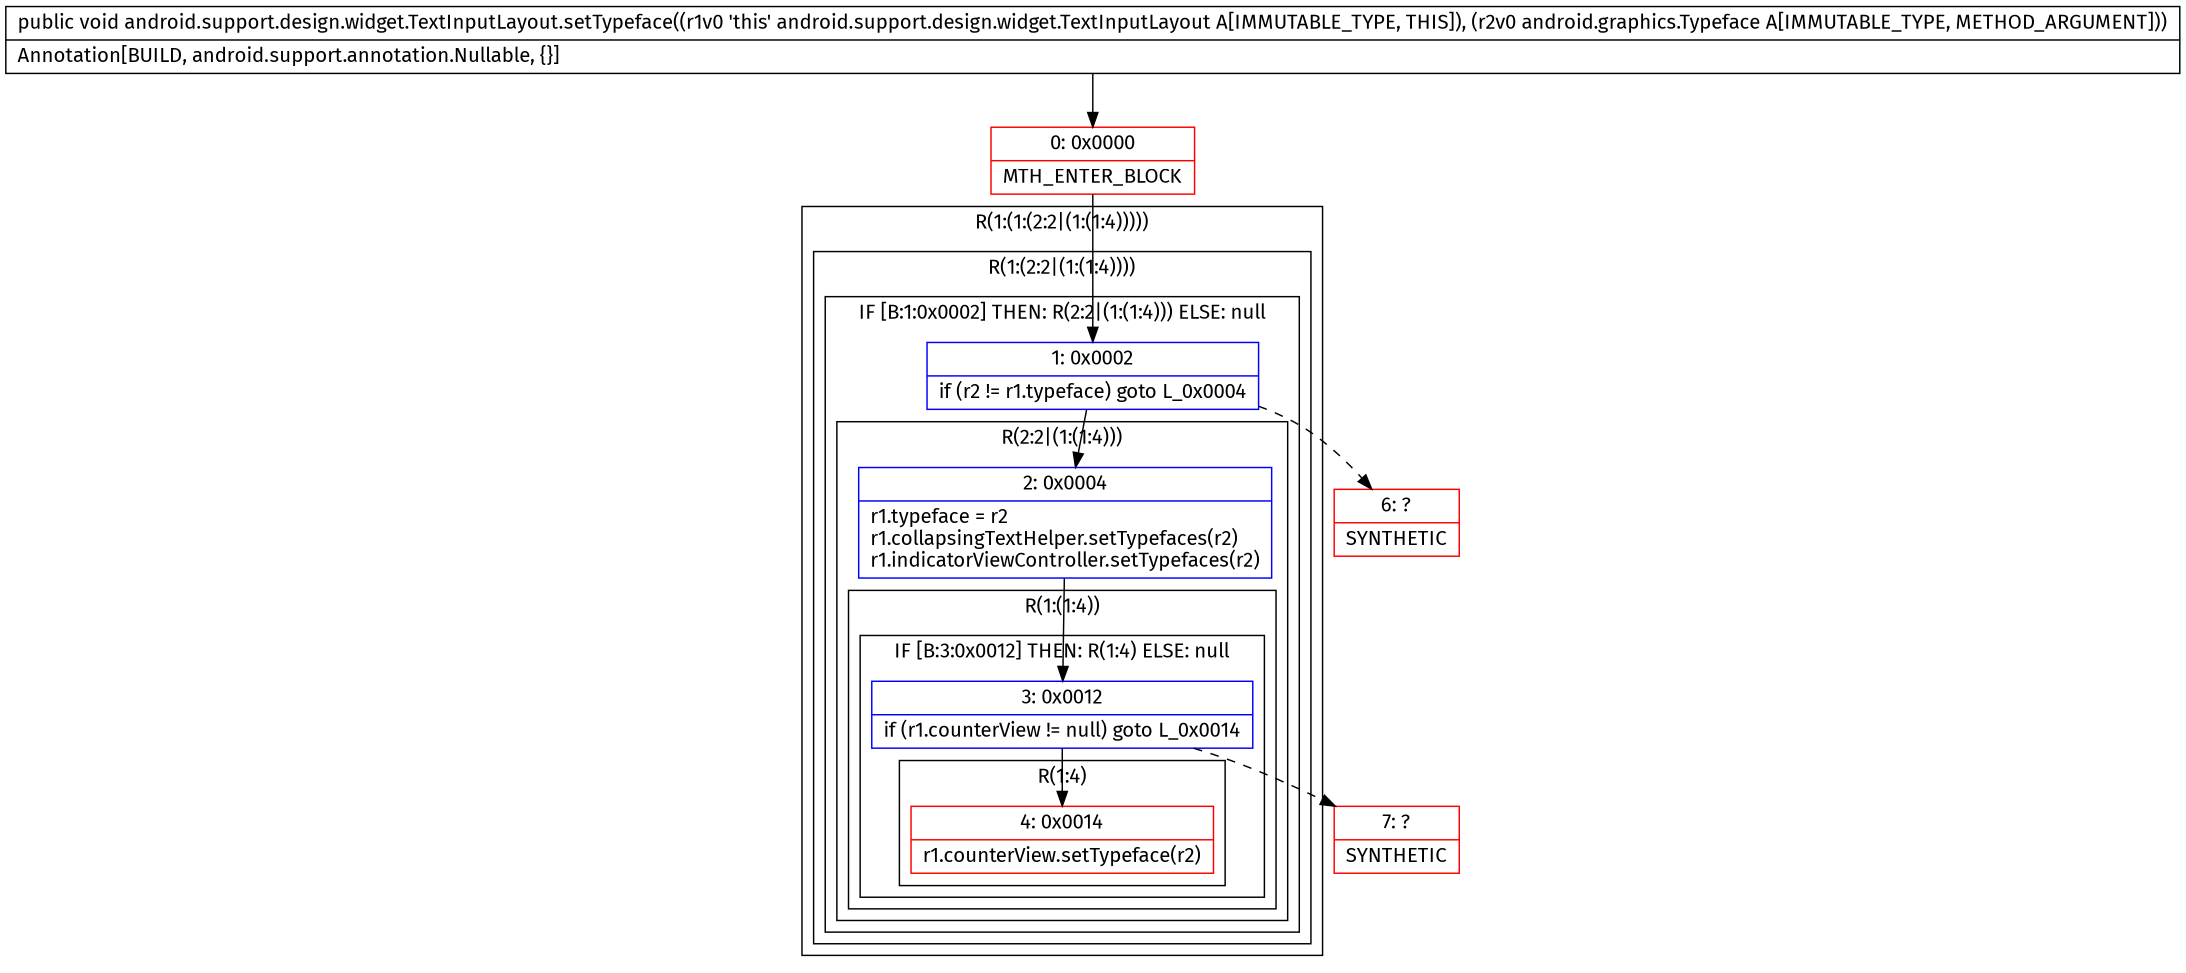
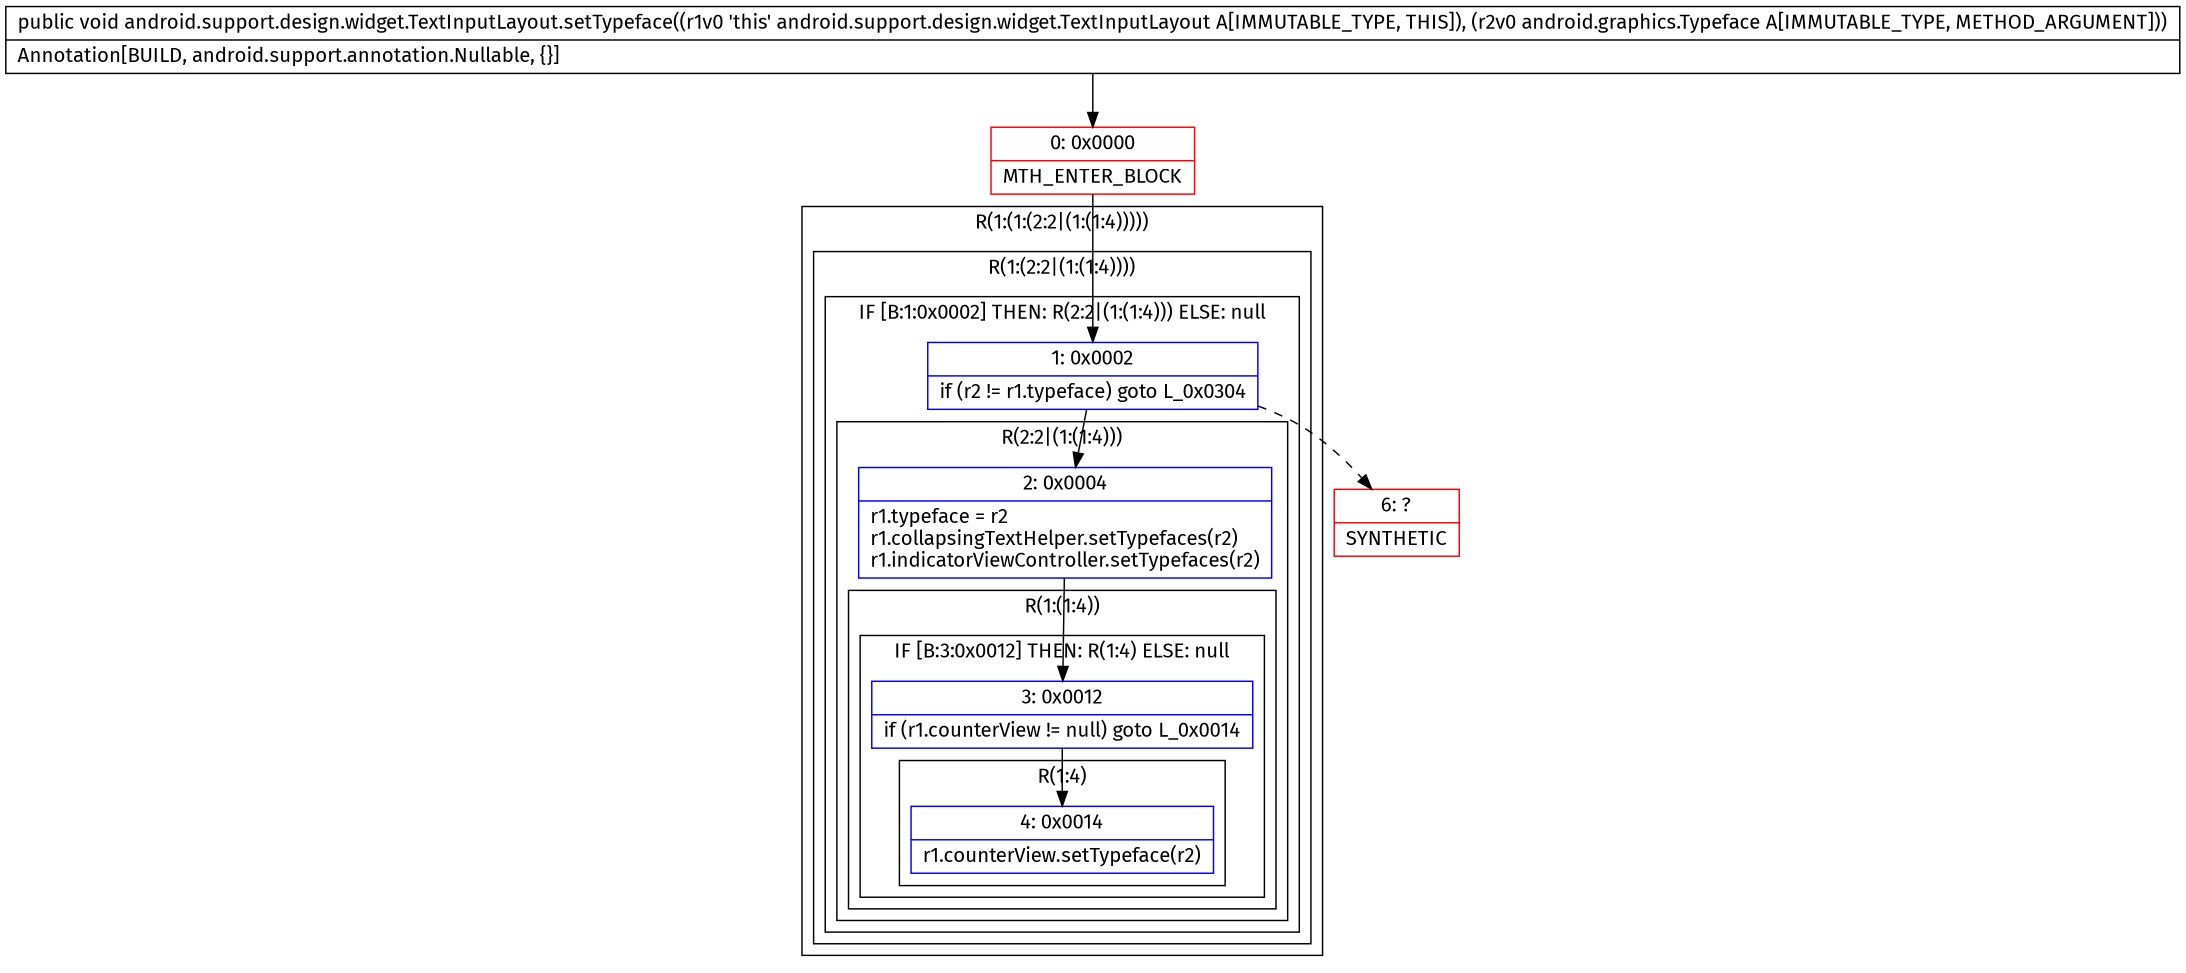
node "1: 0x0002": text "if (r2 != r1.typeface) goto L_0x0004" -> "if (r2 != r1.typeface) goto L_0x0304"
node "4: 0x0014": color red -> blue
node "7: ?": removed
